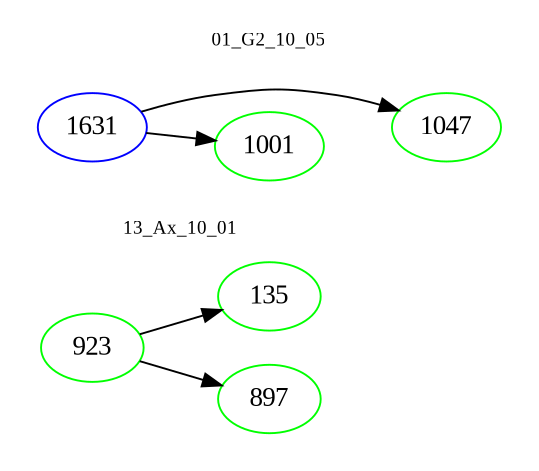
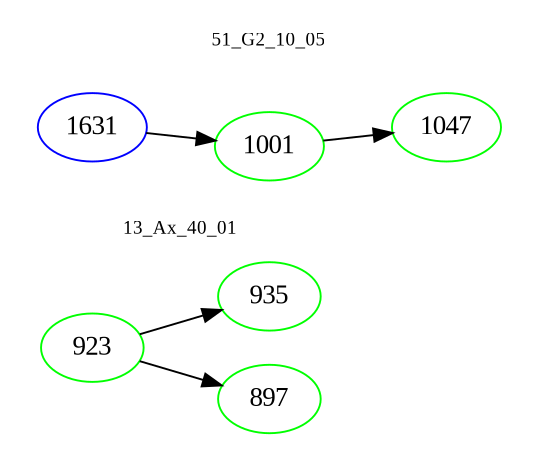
cluster "01_G2_10_05": label "01_G2_10_05" -> "51_G2_10_05"
edge "1631" -> "1047": now "1001" -> "1047"
cluster "13_Ax_10_01": label "13_Ax_10_01" -> "13_Ax_40_01"
node "135": label "135" -> "935"
